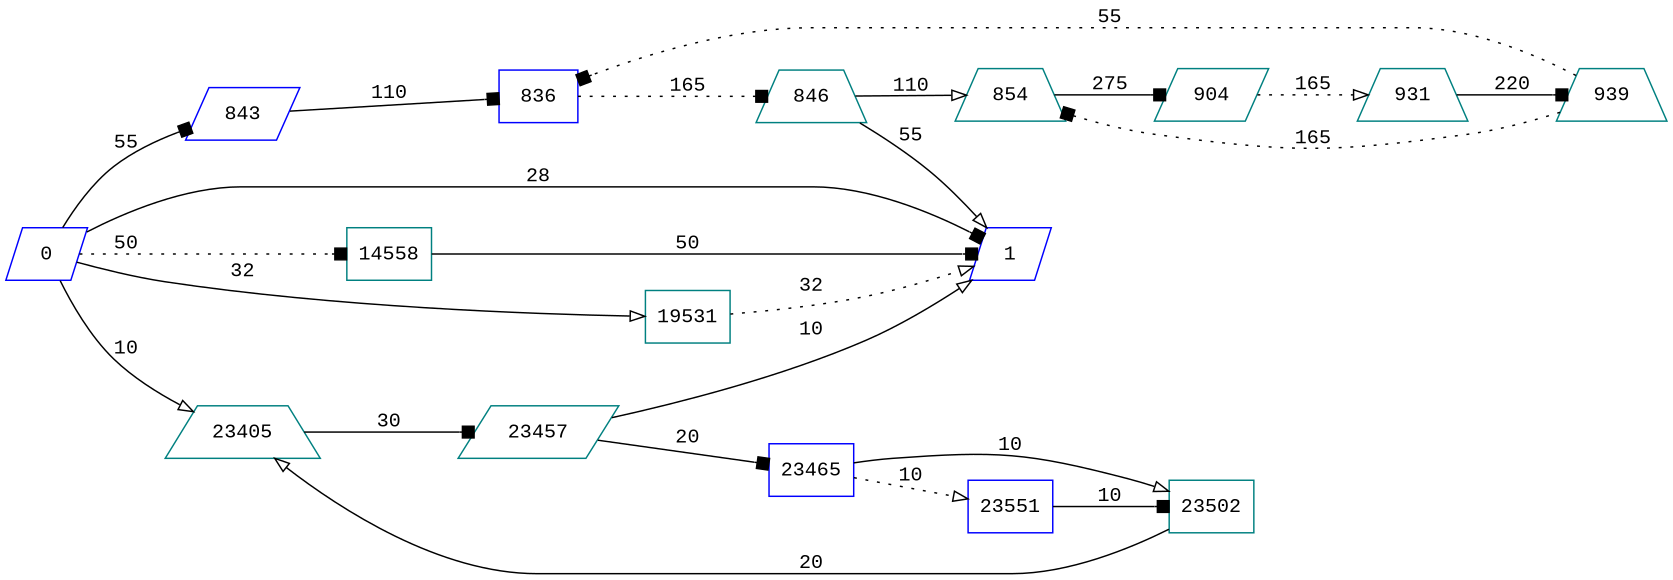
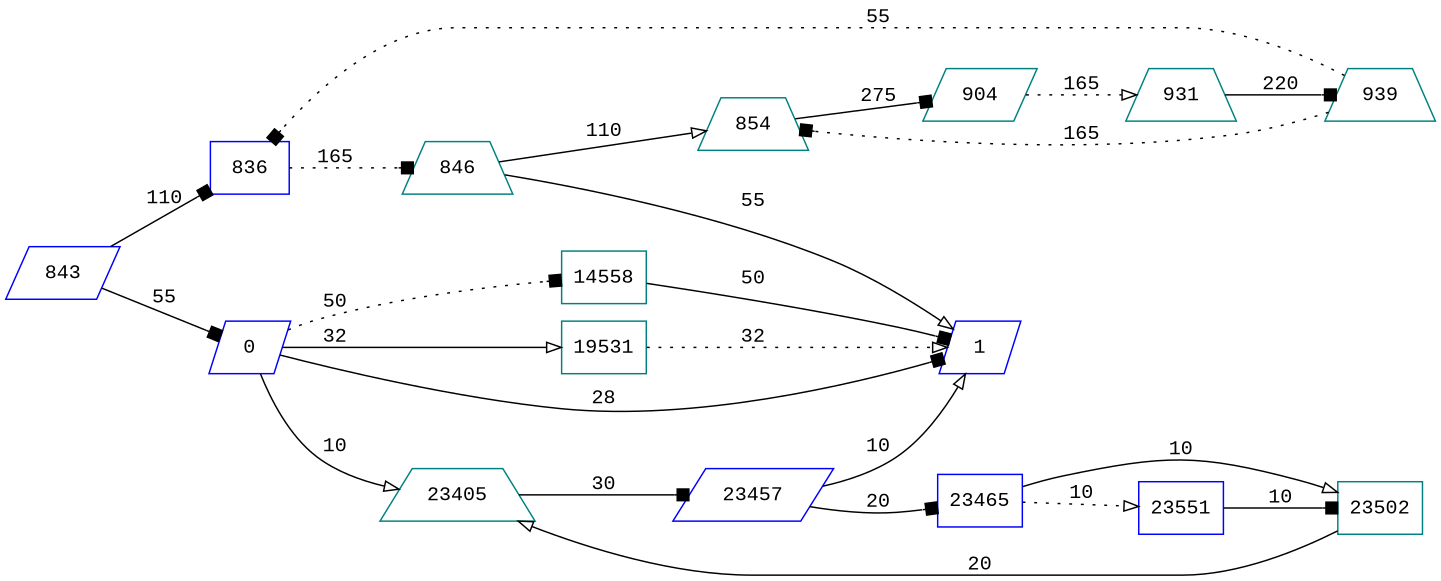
edge "0" -> "843": reversed
node "23457": color teal -> blue
